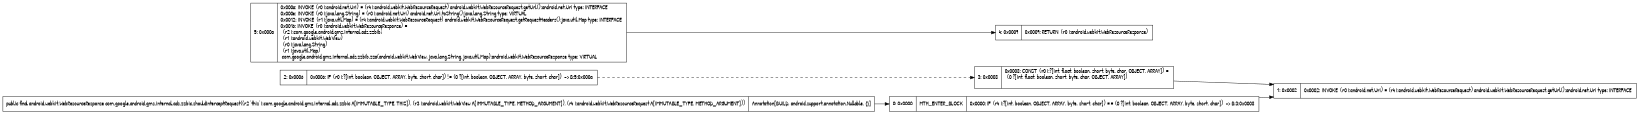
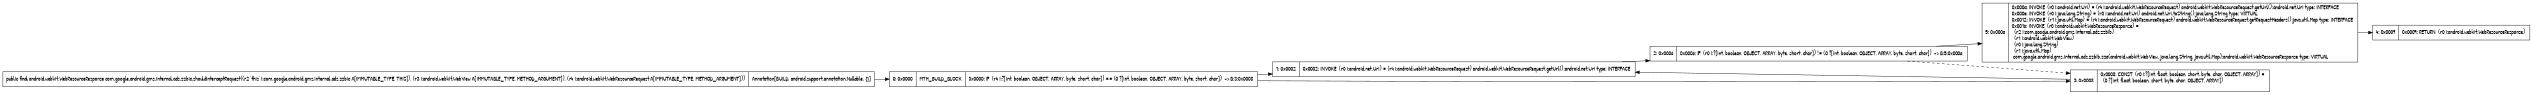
edge "2: 0x0006" -> "5: 0x000a": added
edge "1: 0x0002" -> "2: 0x0006": added
edge "0: 0x0000" -> "3: 0x0008": added
node "0: 0x0000": text "MTH_ENTER_BLOCK" -> "MTH_BUILD_BLOCK"
